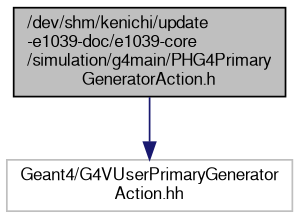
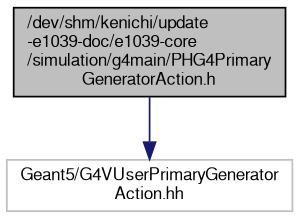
node "Geant4/G4VUserPrimaryGenerator Action.hh": label "Geant4/G4VUserPrimaryGenerator Action.hh" -> "Geant5/G4VUserPrimaryGenerator Action.hh"
